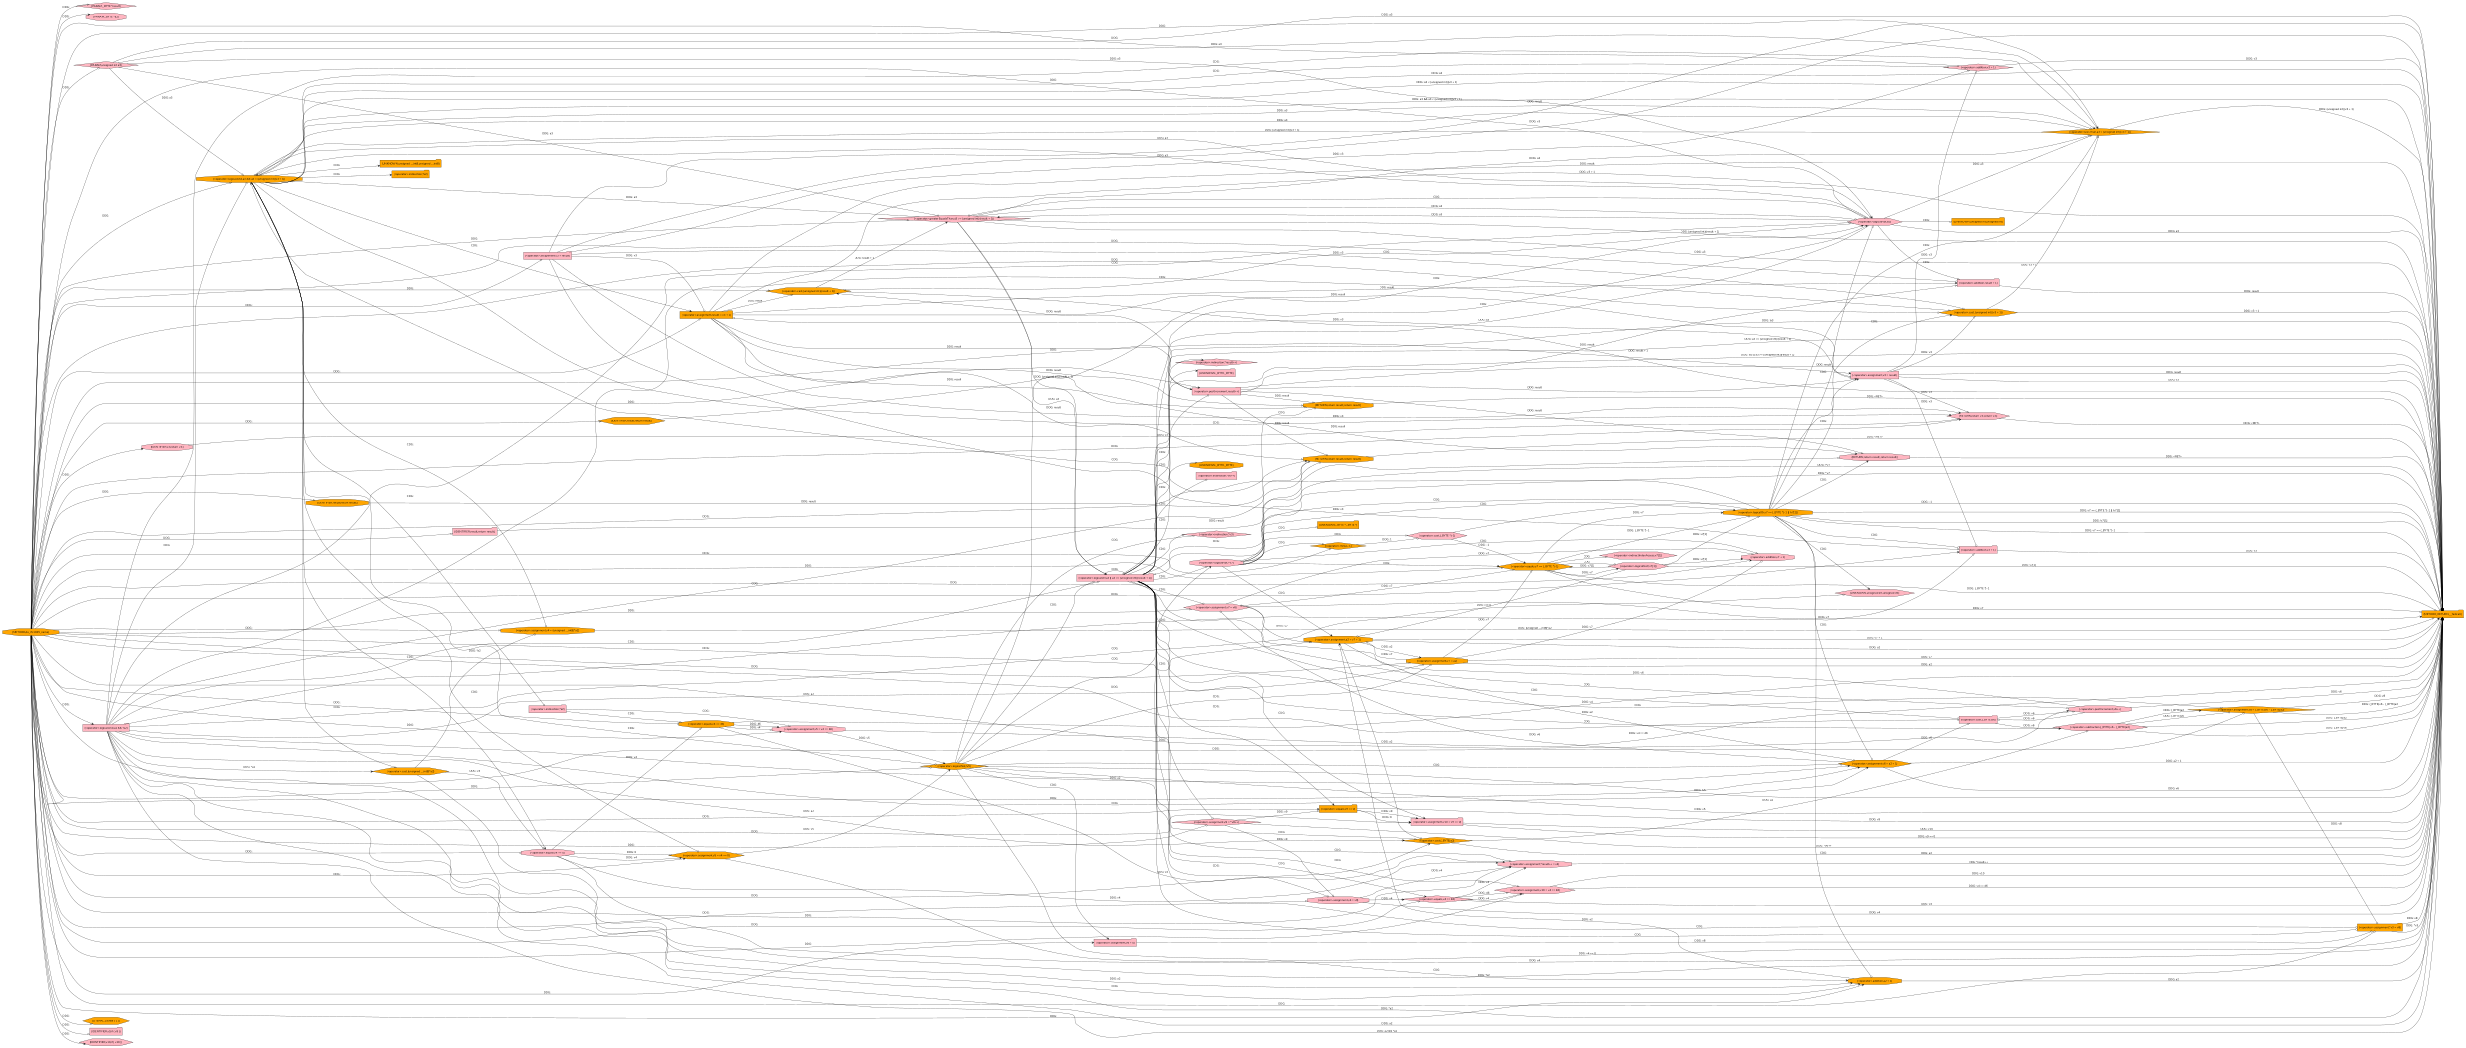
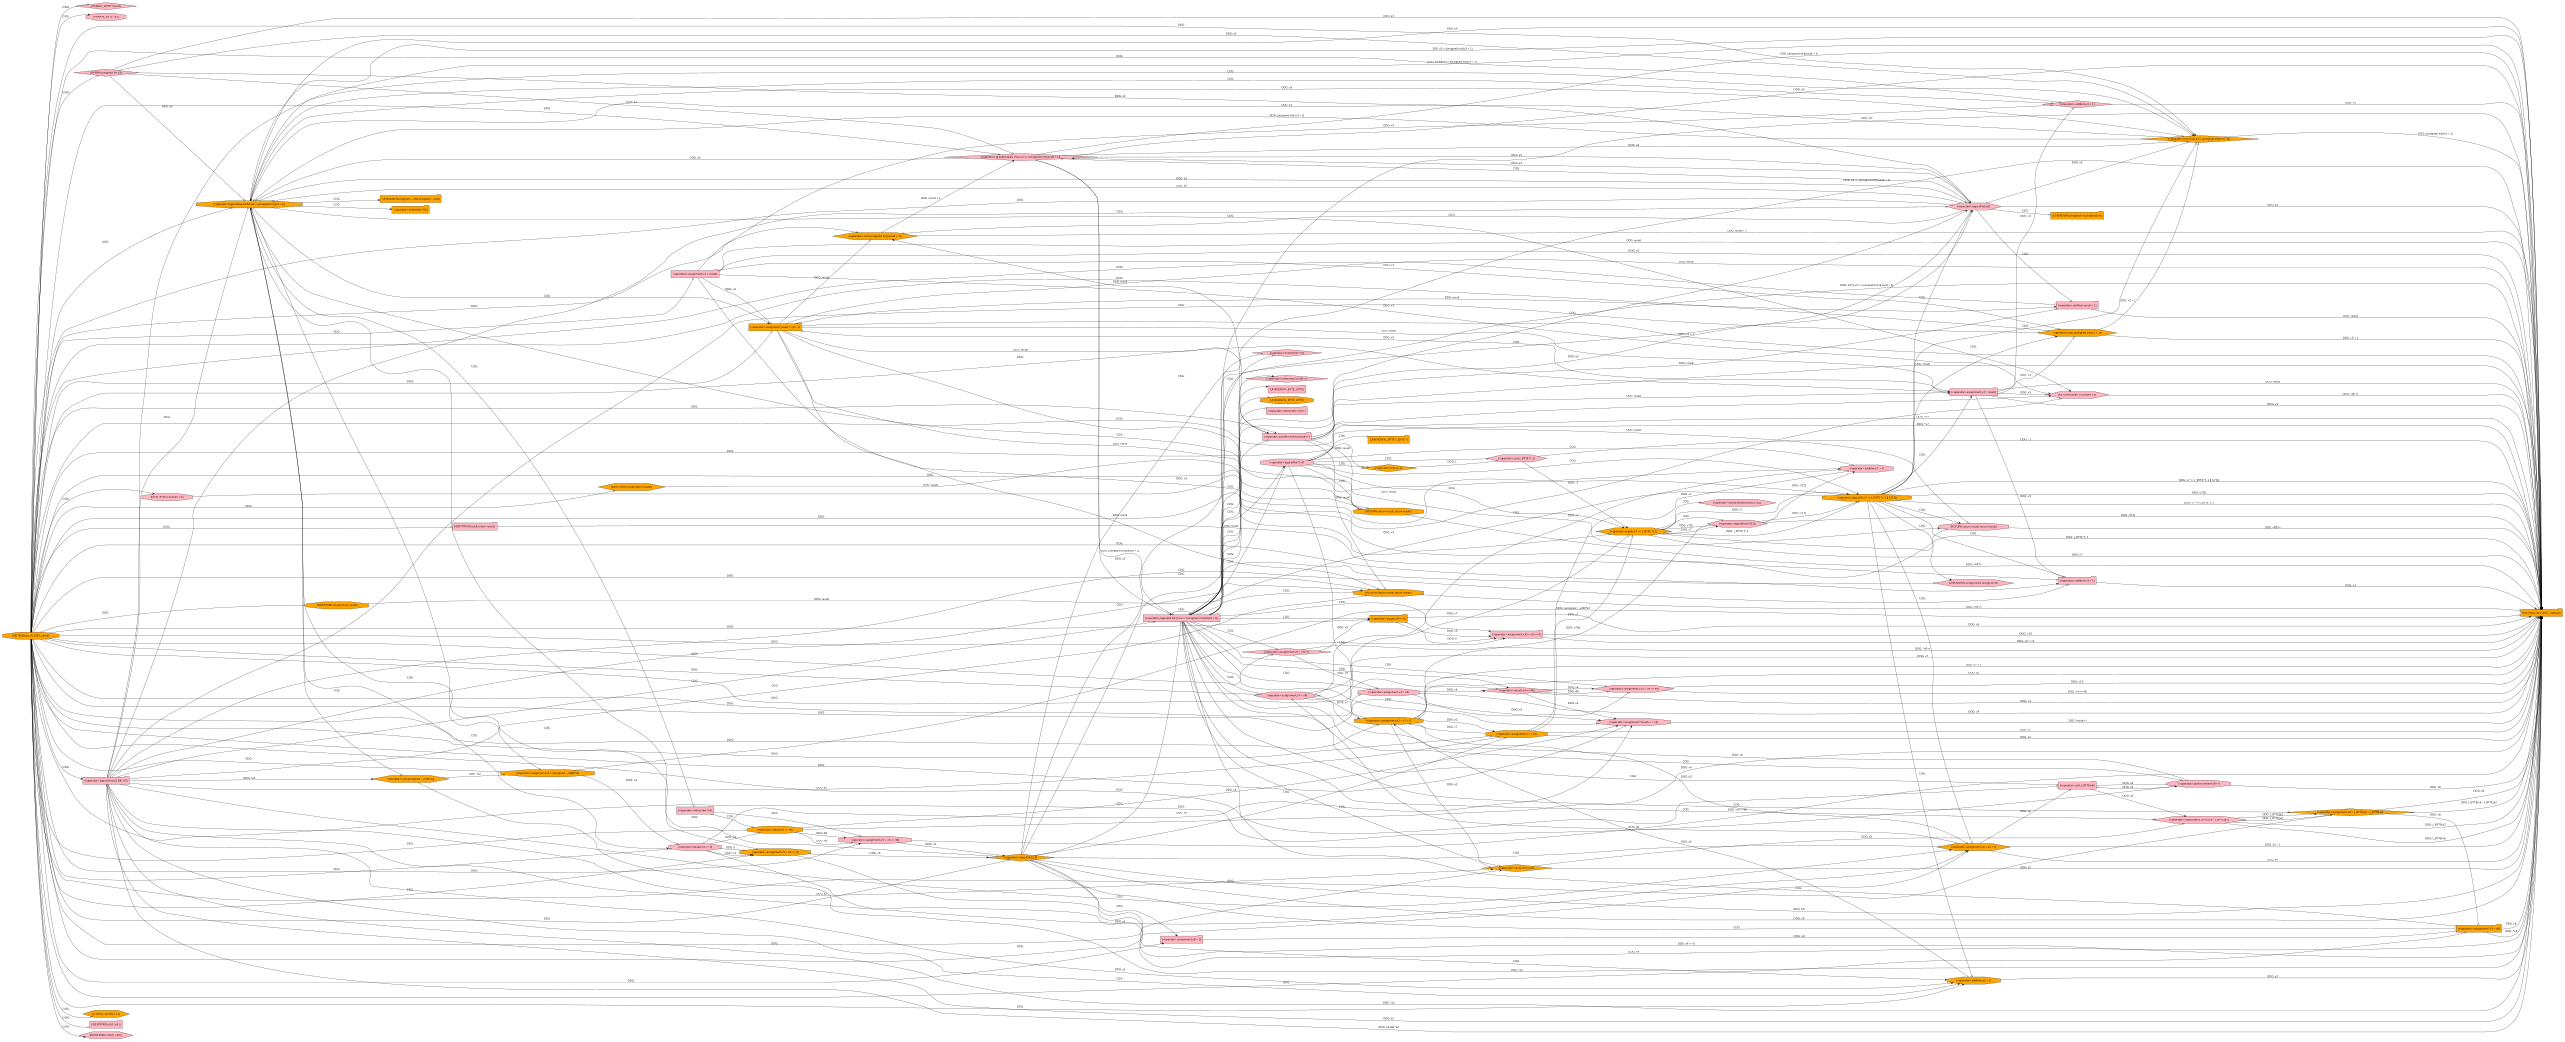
edge "(<operator>.cast,(unsigned __int8)*a2)" -> "(<operator>.equals,v4 == 0)": now "(<operator>.assignment,v4 = (unsigned __int8)*a2)" -> "(<operator>.equals,v4 == 0)"
node "(<operator>.assignment,v5 = v4 == 0)": shape hexagon -> octagon
